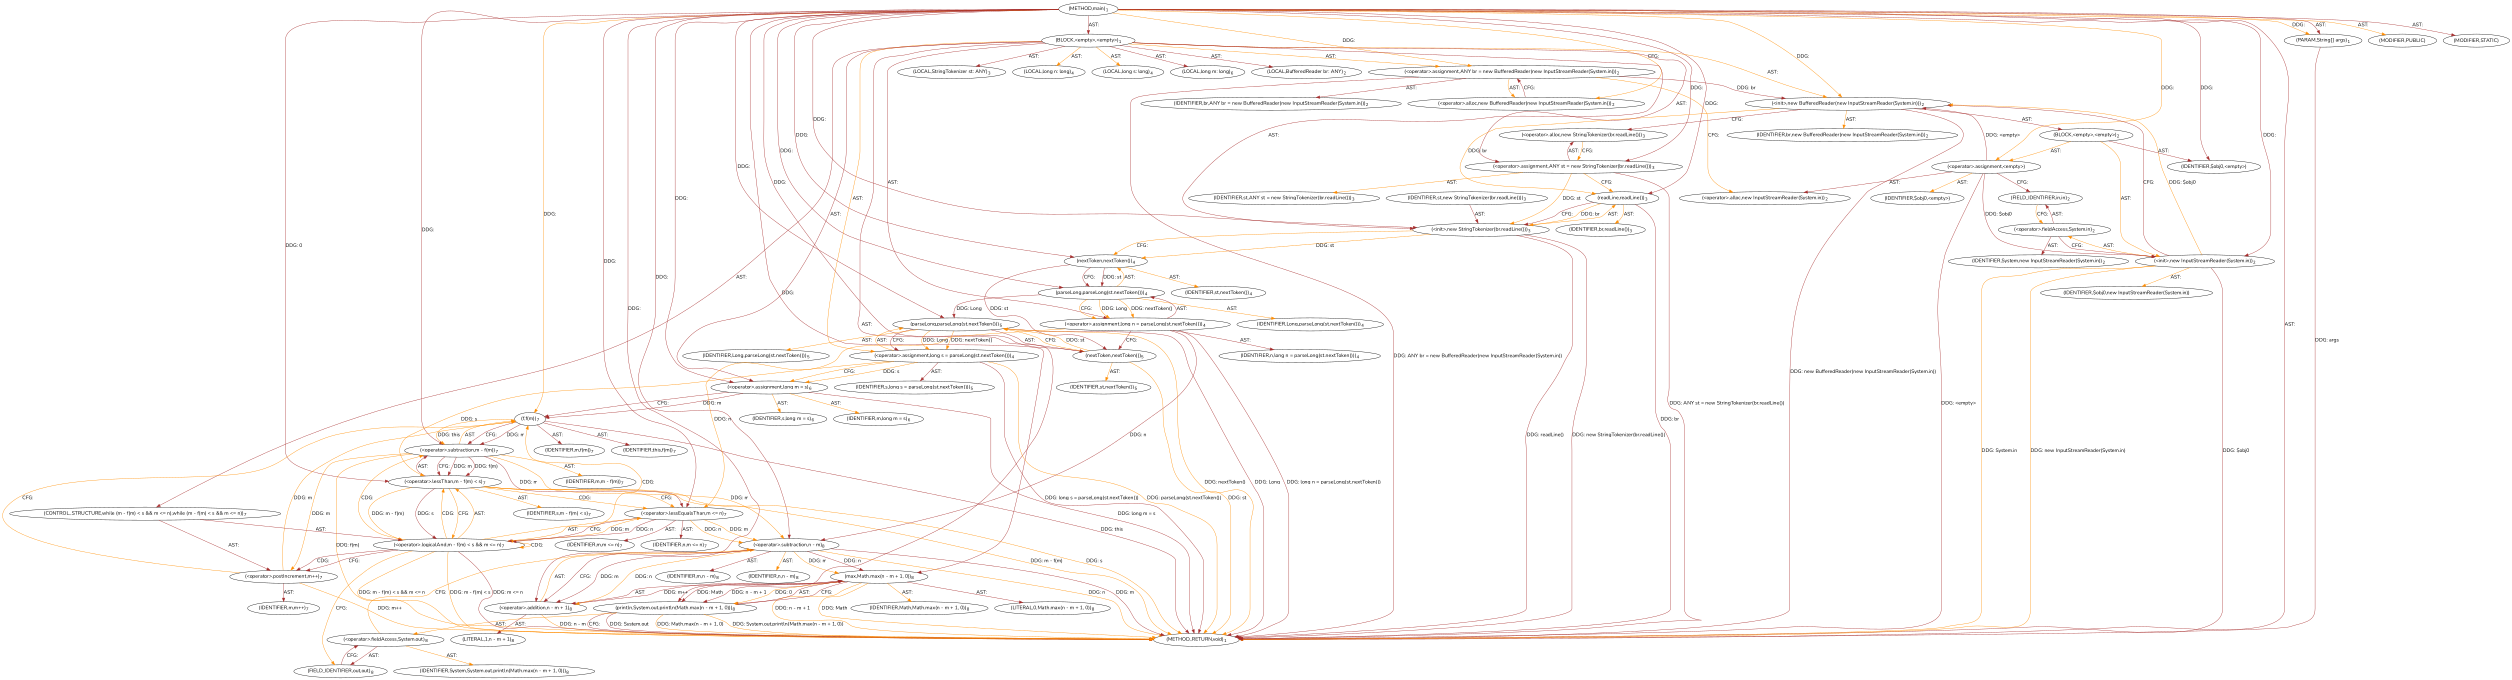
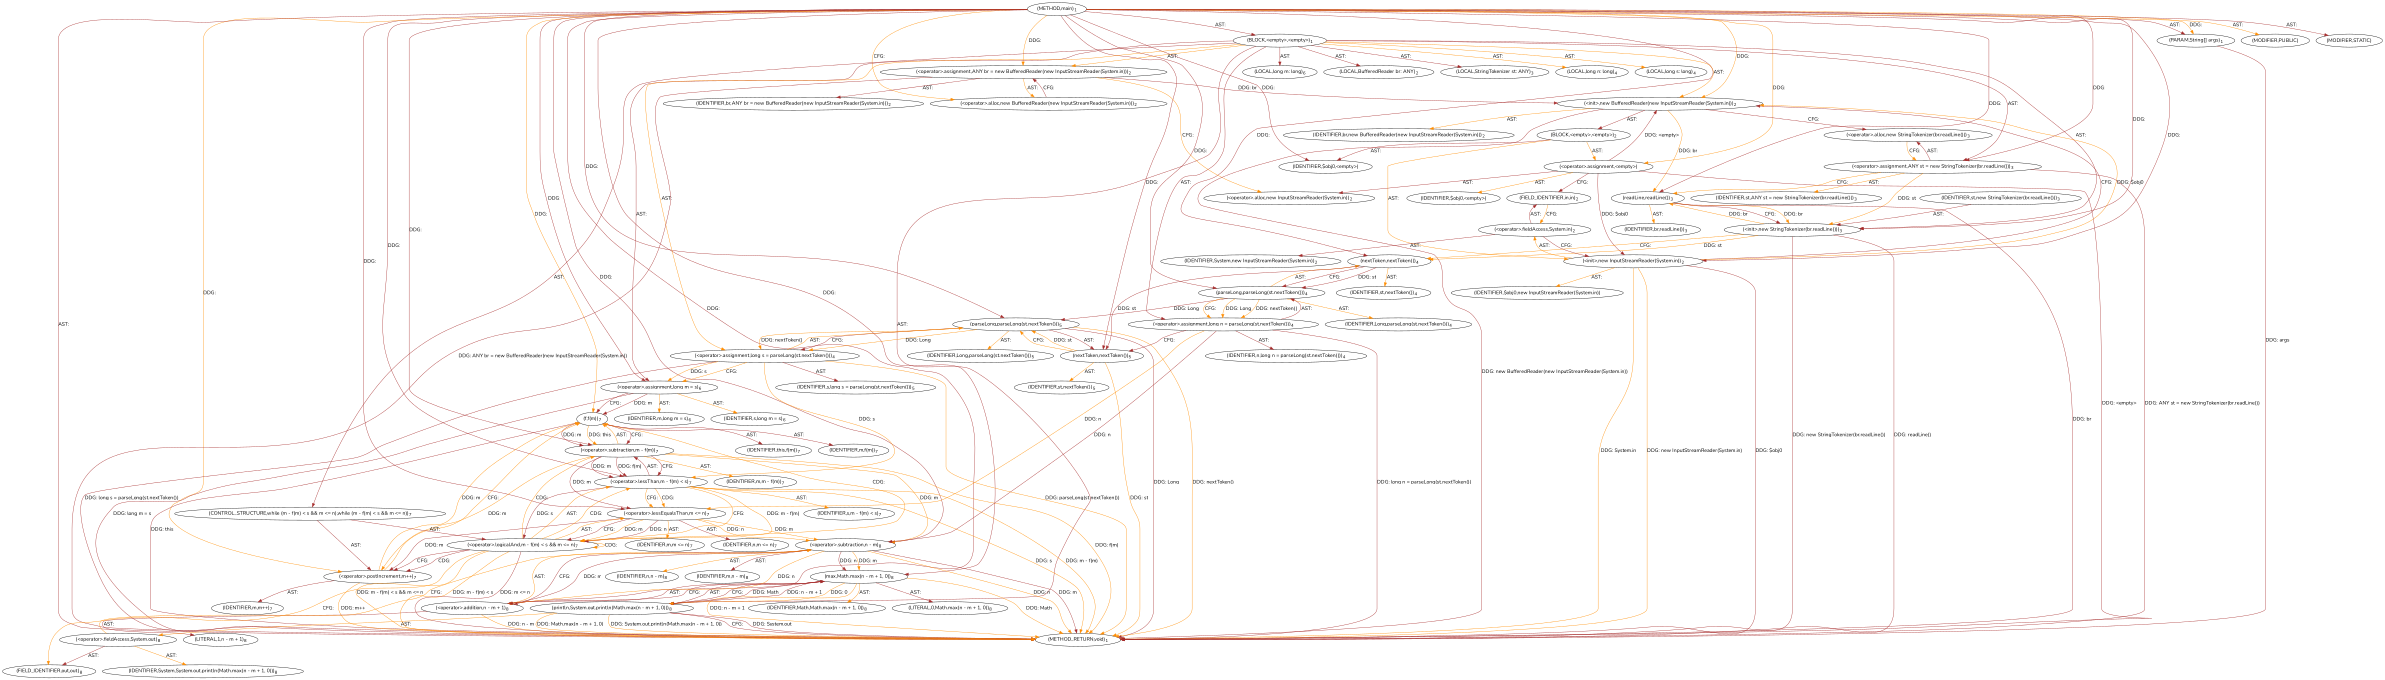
edge "(METHOD,main)" -> "(<operator>.postIncrement,m++)": added, label "DDG:"
edge "(<init>,new StringTokenizer(br.readLine()))" -> "(readLine,readLine())": label "AST: " -> "DDG: br"
edge "(METHOD,main)" -> "(<operator>.lessThan,m - f(m) < s)": label "DDG: 0" -> "DDG: "
edge "(<operator>.lessEqualsThan,m <= n)" -> "(<operator>.postIncrement,m++)": added, label "DDG: m"
edge "(<operator>.lessEqualsThan,m <= n)" -> "(IDENTIFIER,m,m <= n)": color brown -> darkorange
edge "(<operator>.addition,n - m + 1)" -> "(max,Math.max(n - m + 1, 0))": label "DDG: m++" -> "CFG: "
edge "(FIELD_IDENTIFIER,out,out)" -> "(<operator>.fieldAccess,System.out)": removed, label "CFG:"
